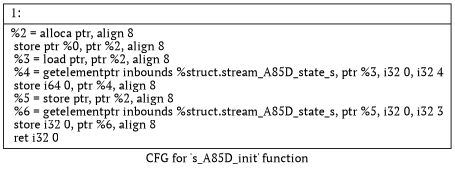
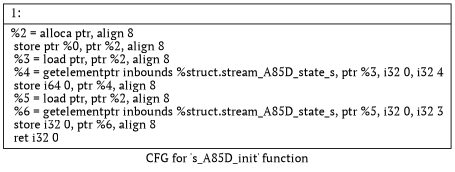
node "1:": text "%5 = store ptr, ptr %2, align 8" -> "%5 = load ptr, ptr %2, align 8"
